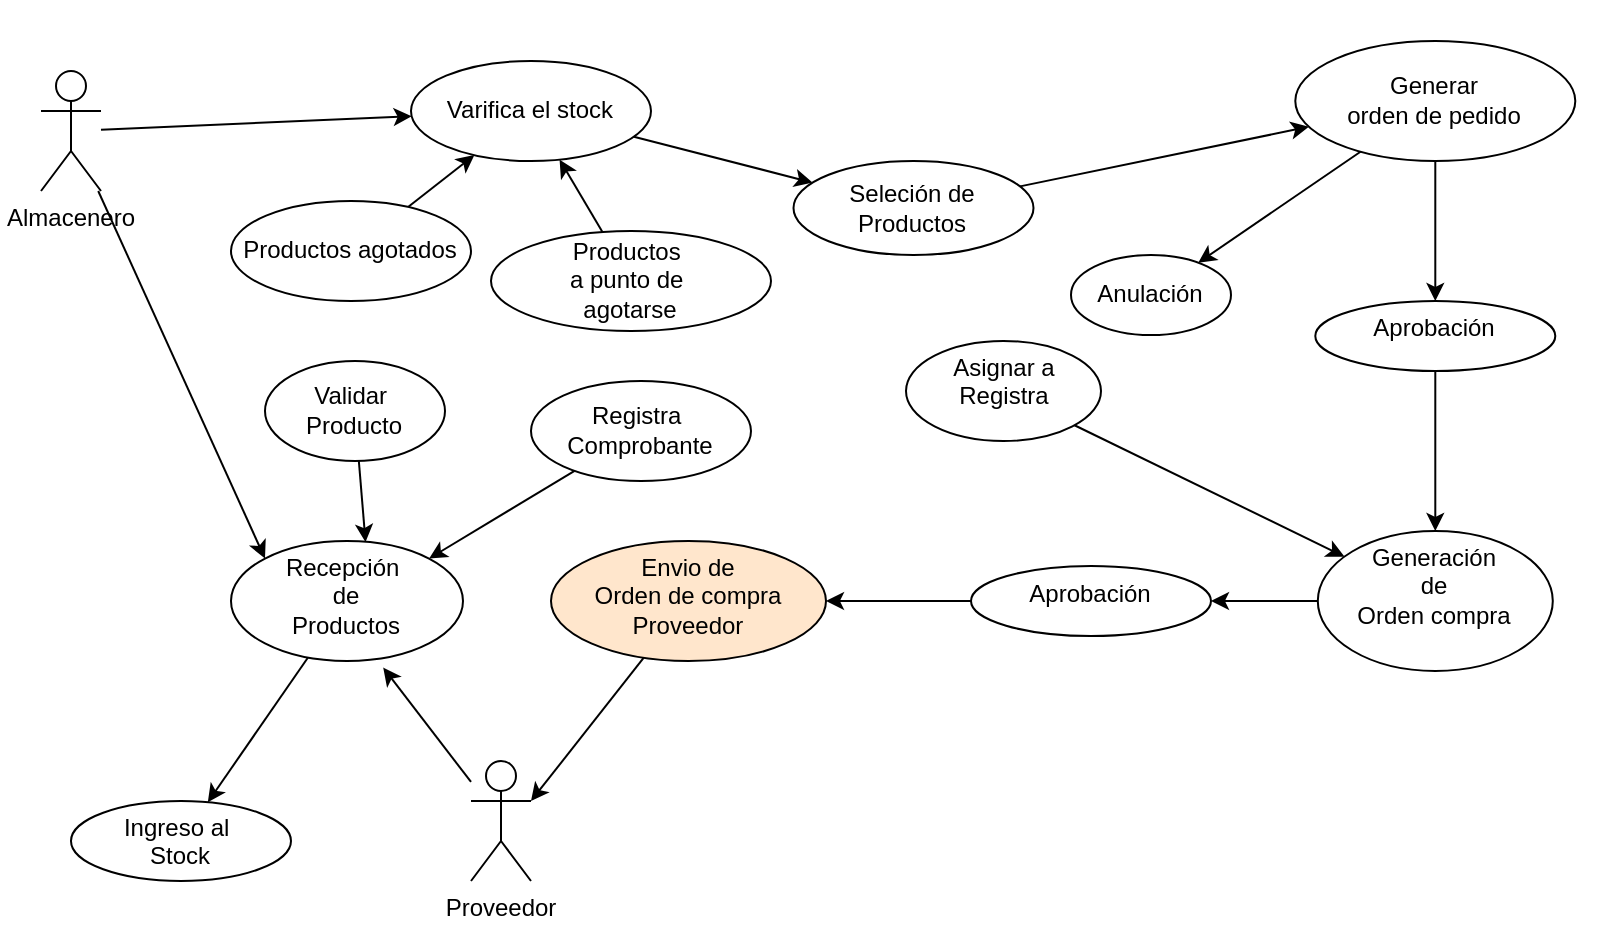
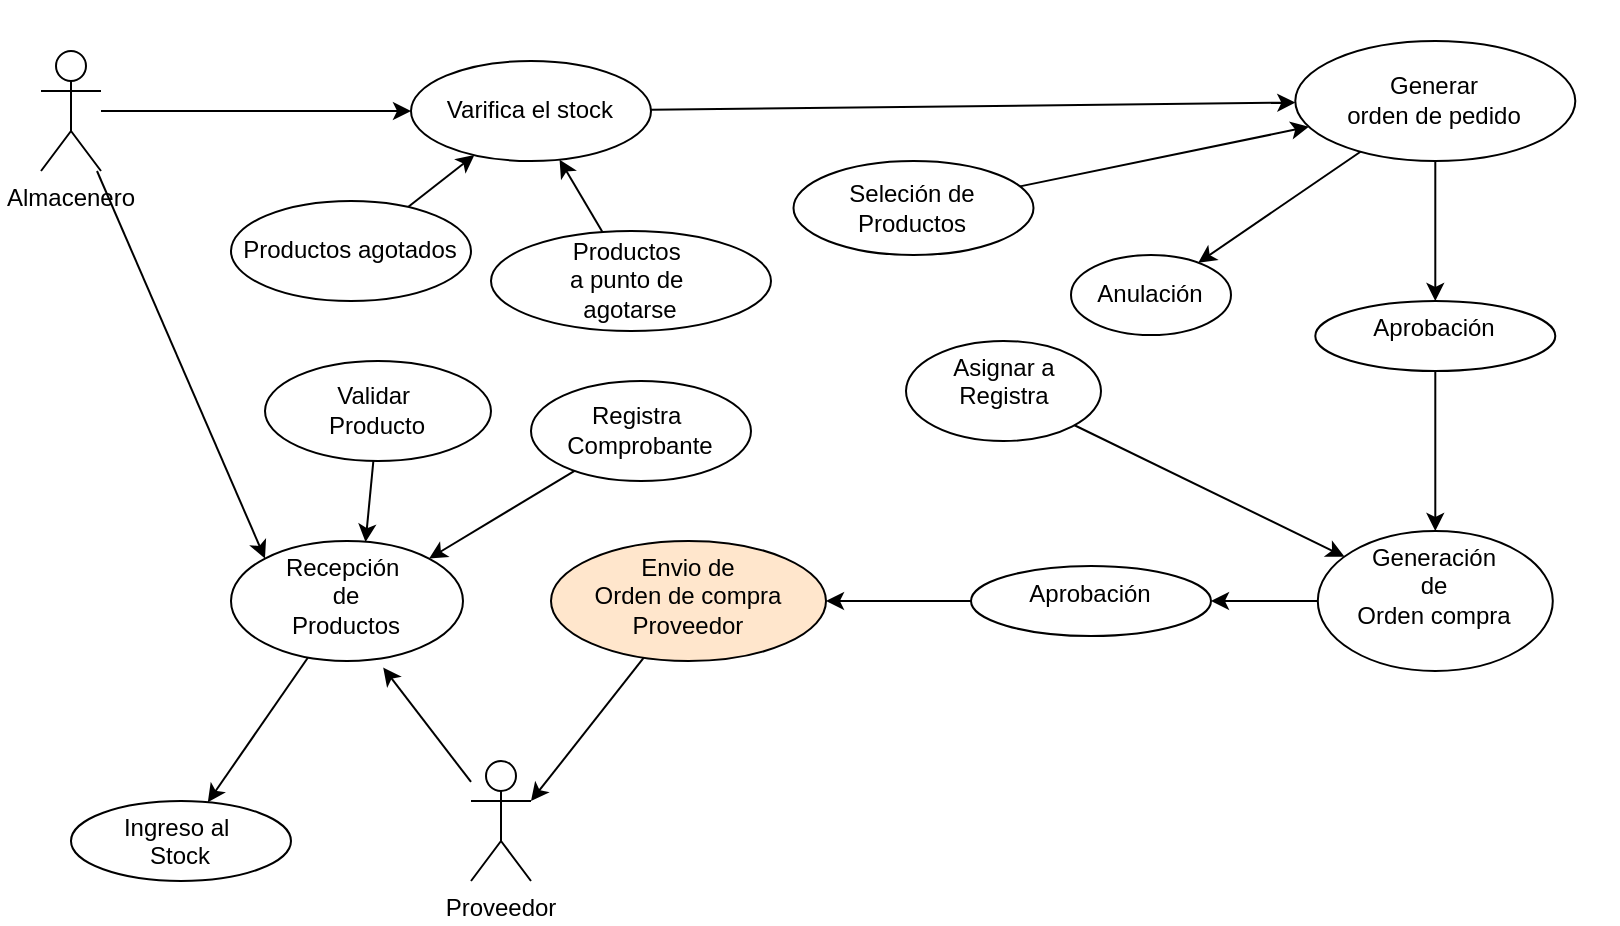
node "Almacenero": moved (71, 131) -> (71, 111)
edge "Varifica el stock" -> "Seleción de Productos": now "Varifica el stock" -> "Generar orden de pedido"
node "Validar Producto": size 180x100 -> 226x100
